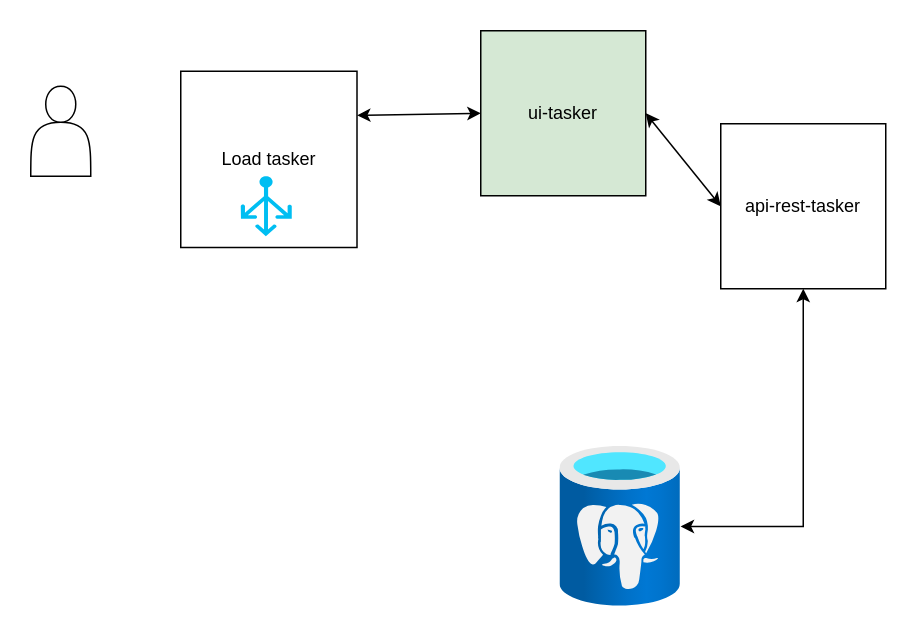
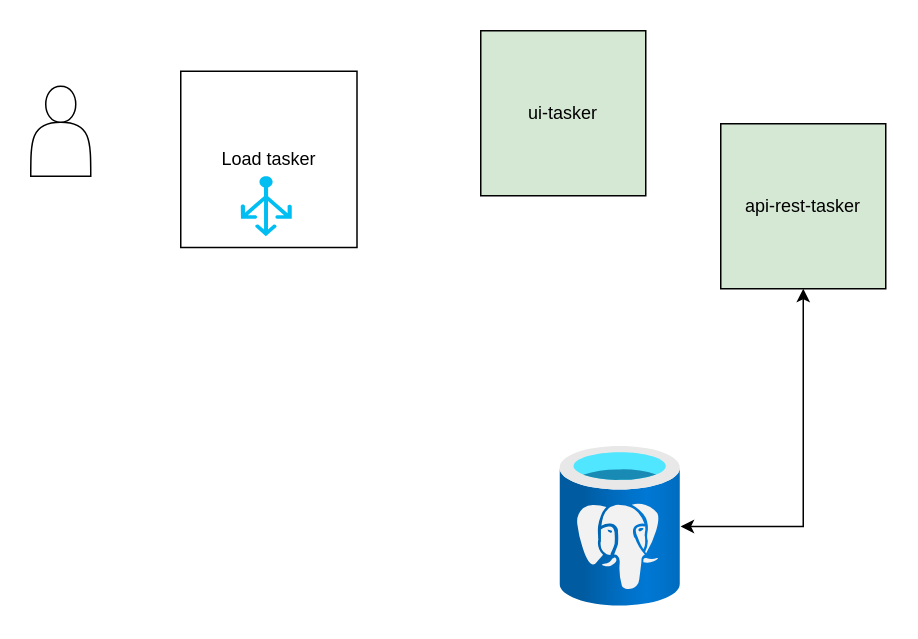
edge "ui-tasker" -- "Load tasker": removed
edge "ui-tasker" -- "api-rest-tasker": removed
node "api-rest-tasker": fillcolor #ffffff -> #d5e8d4
